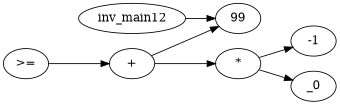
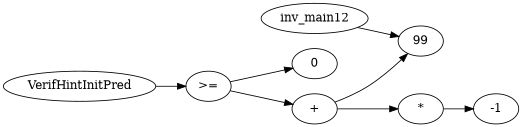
node "0": added
node "VerifHintInitPred": added
node "_0": removed
